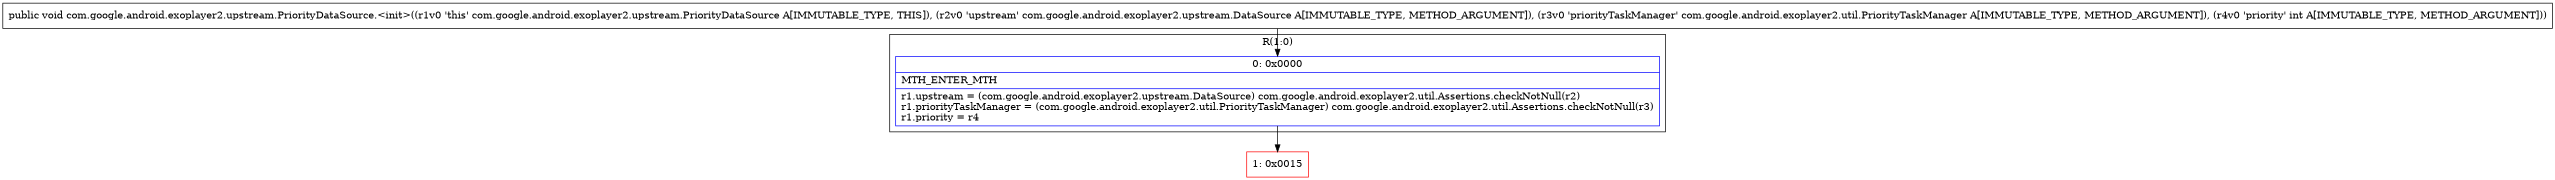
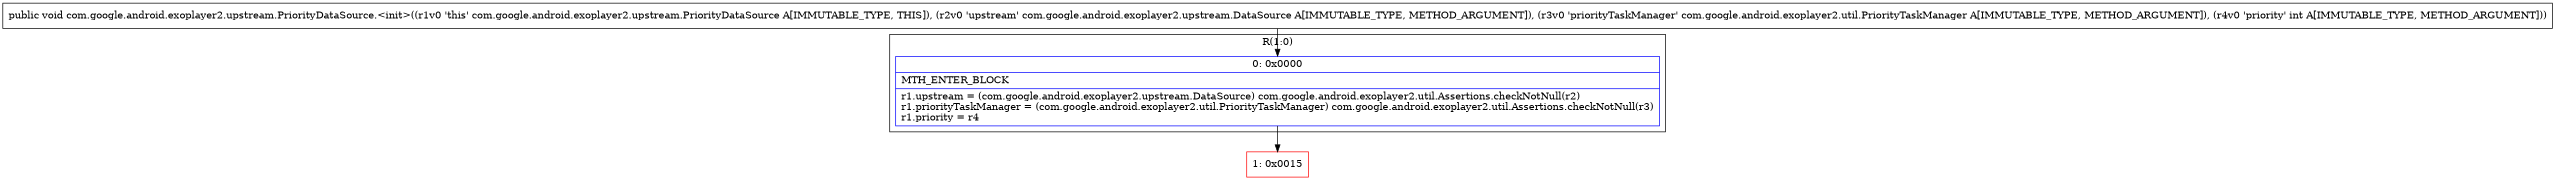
node "0: 0x0000": text "MTH_ENTER_MTH" -> "MTH_ENTER_BLOCK"
